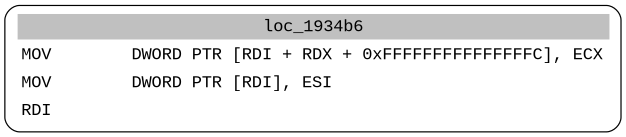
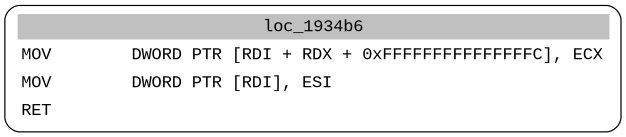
node "loc_1934b6": text "RDI" -> "RET"
